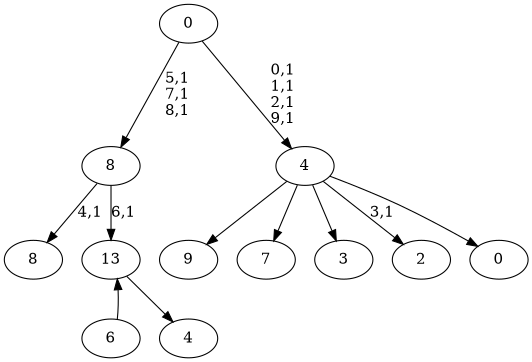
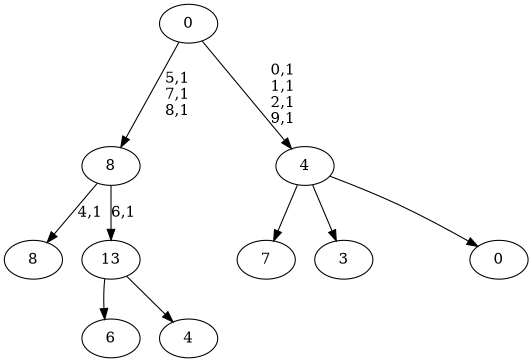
node "9": removed
node "2": removed
edge "6" -> "13": reversed
